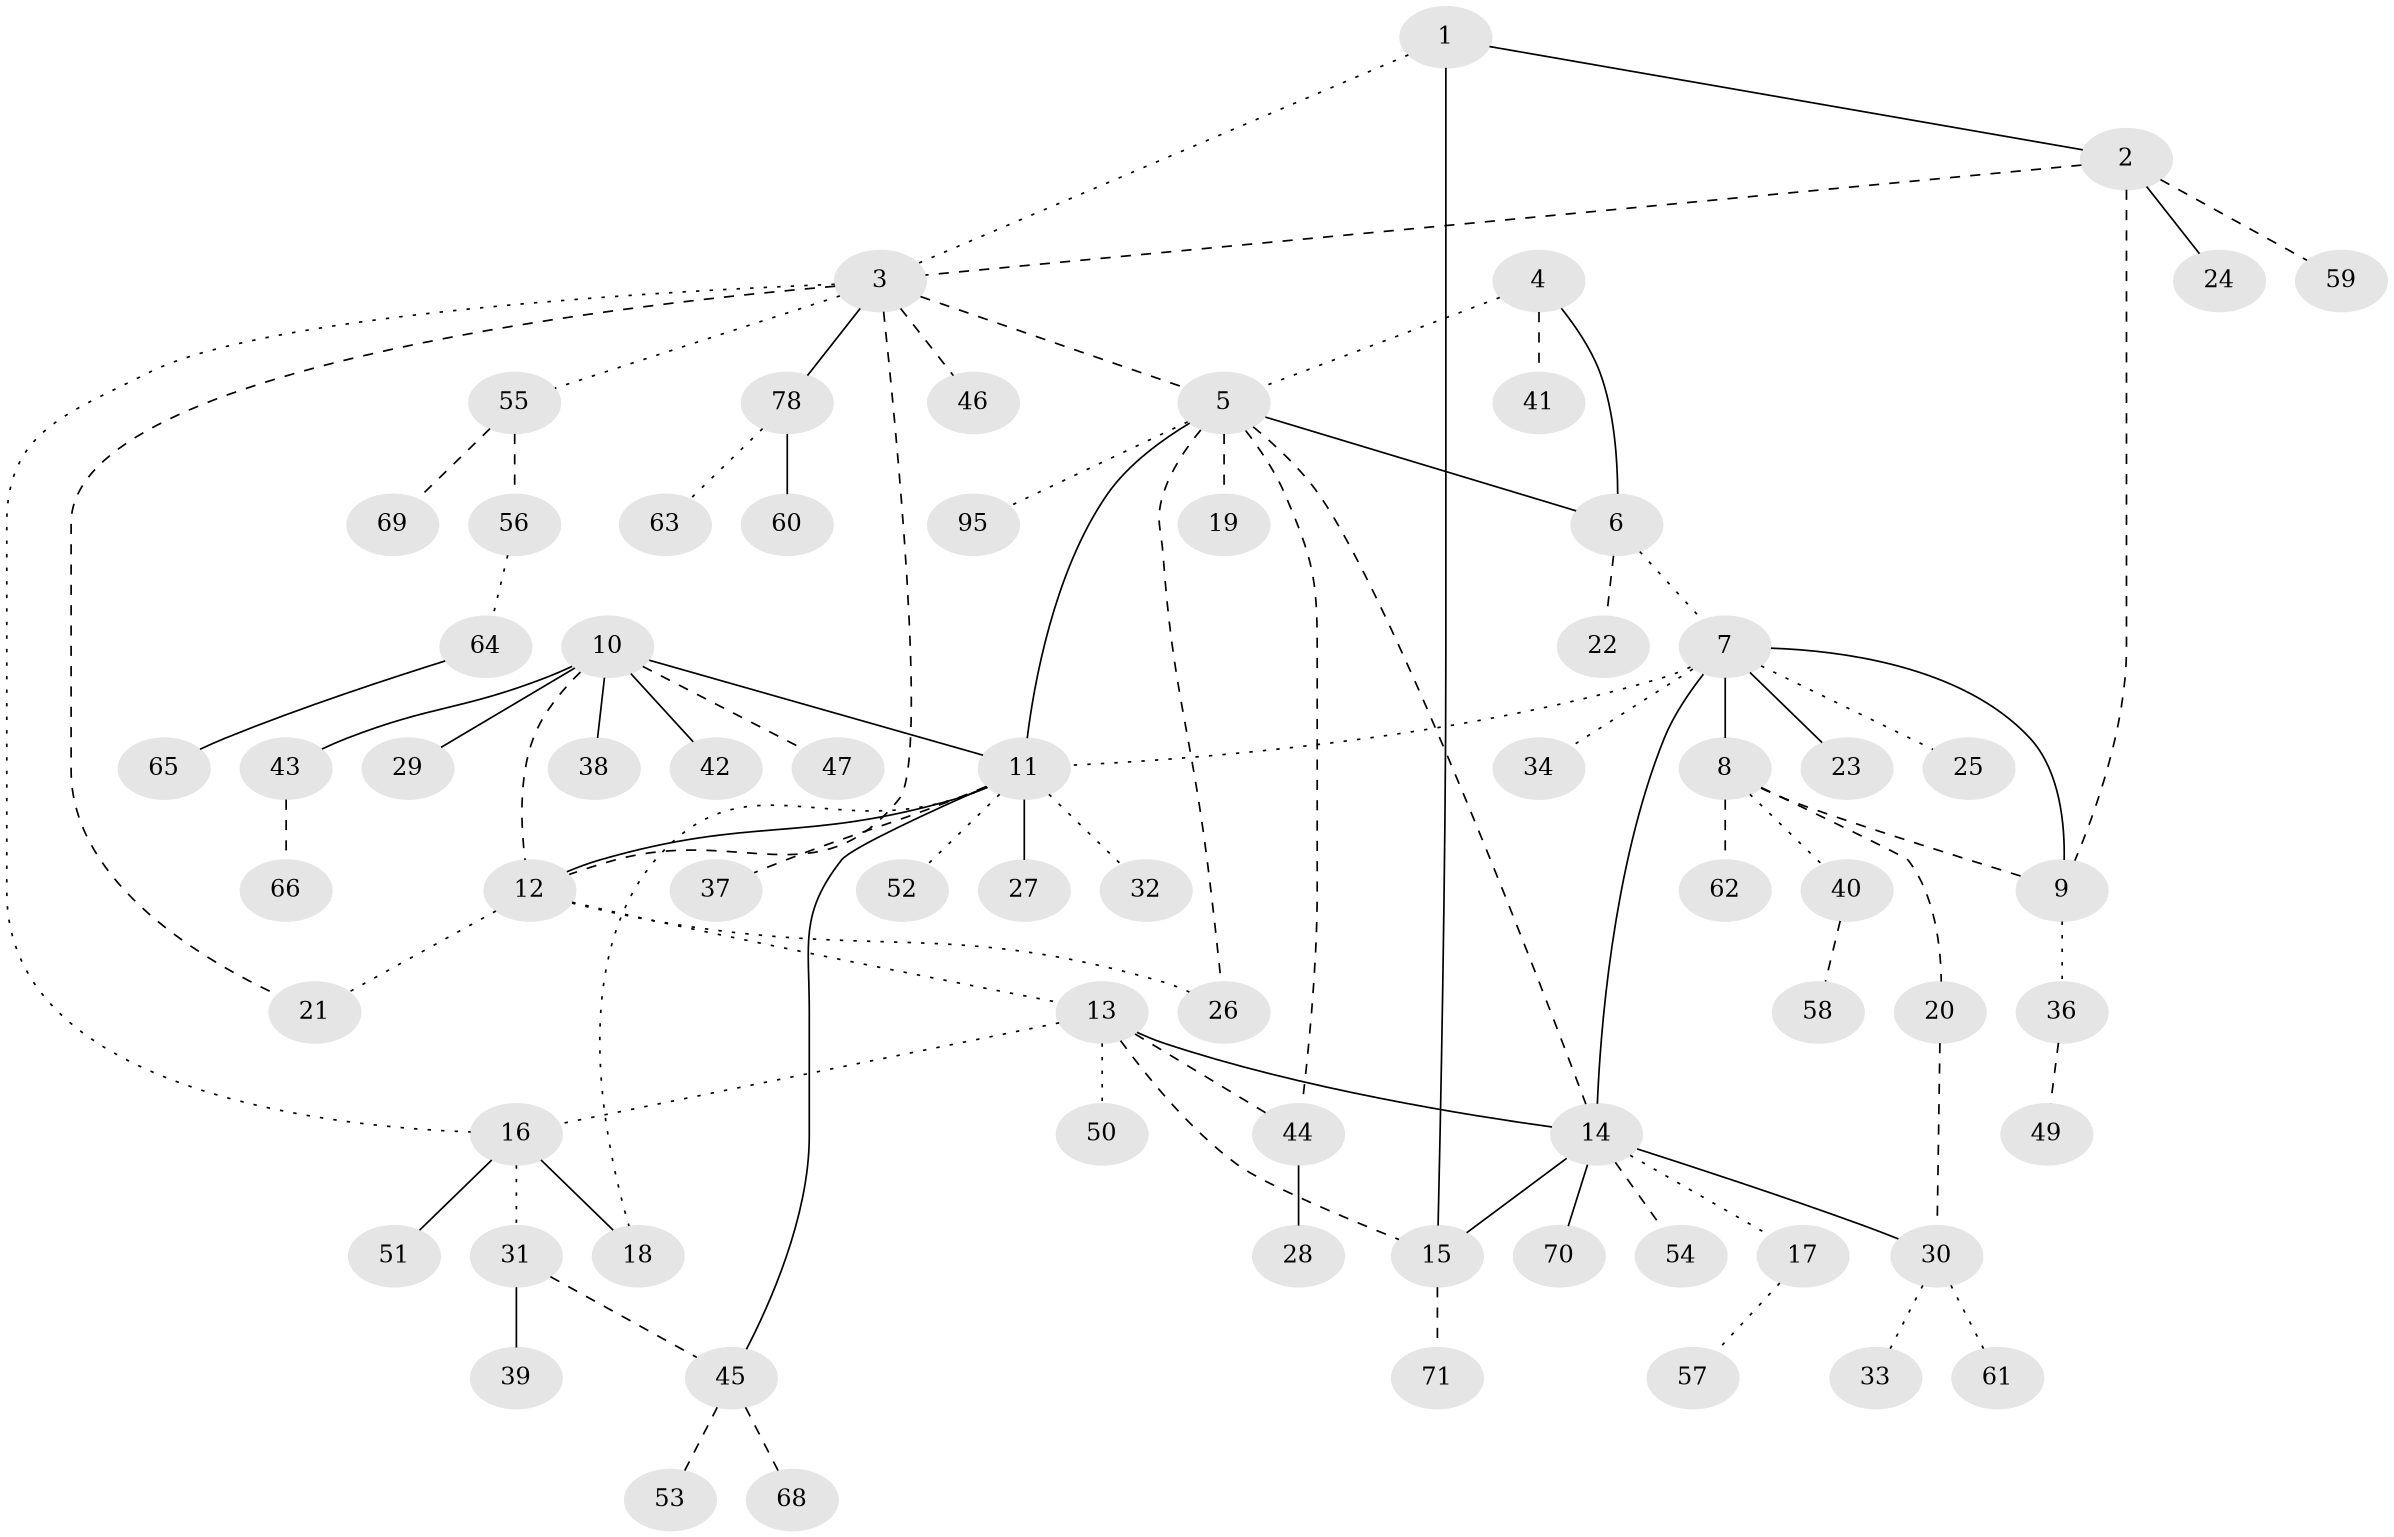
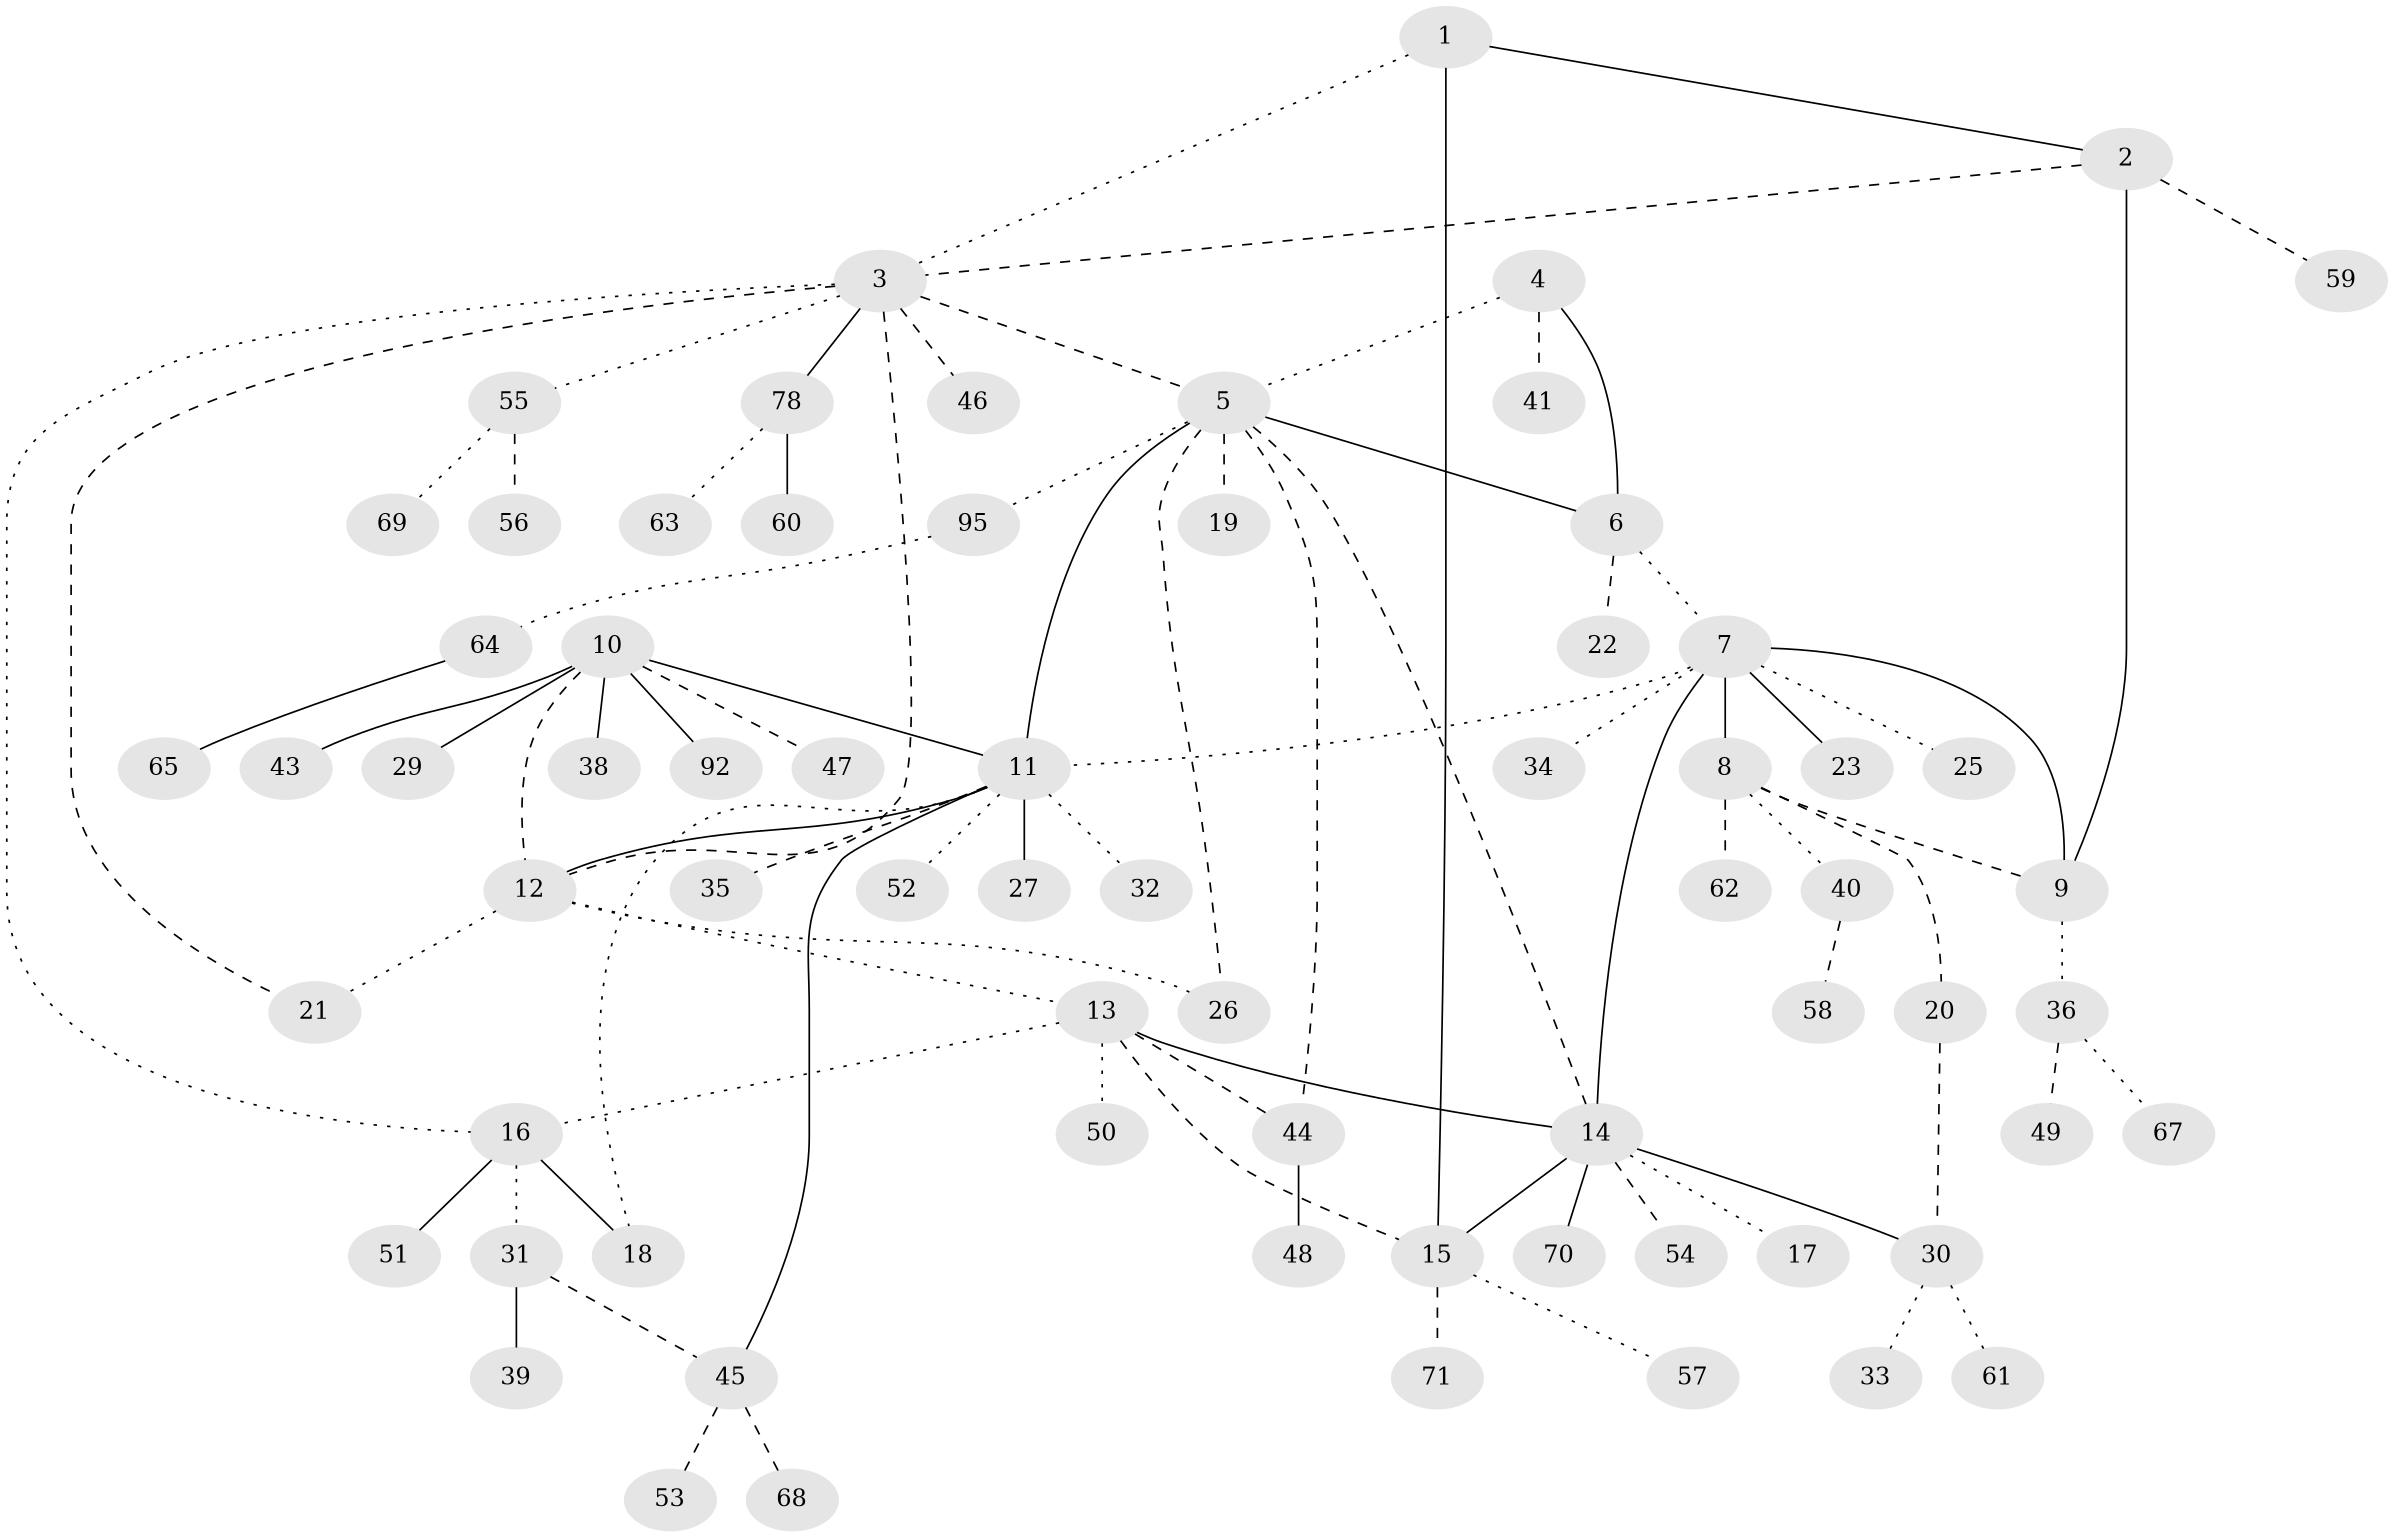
node "24": removed
edge "55" -- "69": style dashed -> dotted
edge "2" -- "9": style dashed -> solid
edge "56" -- "64": now "95" -- "64"
node "42": label "42" -> "92"
node "66": removed
node "37": label "37" -> "35"
node "67": added
node "28": label "28" -> "48"
edge "17" -- "57": now "15" -- "57"
